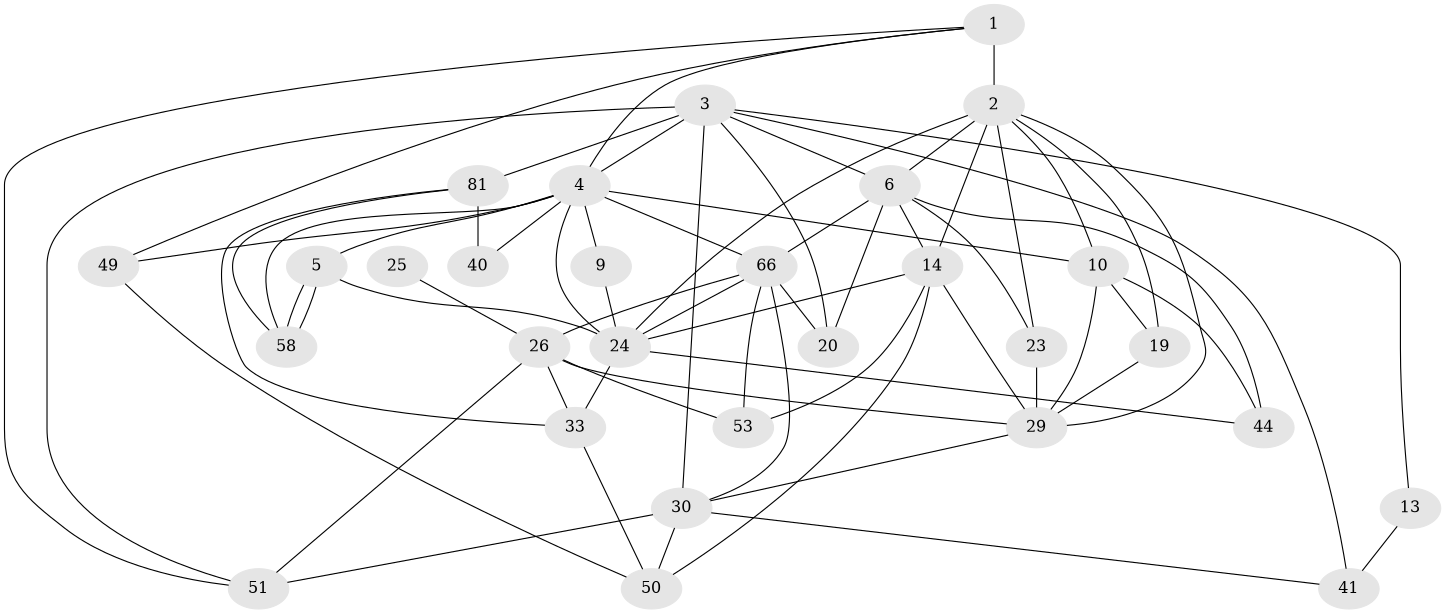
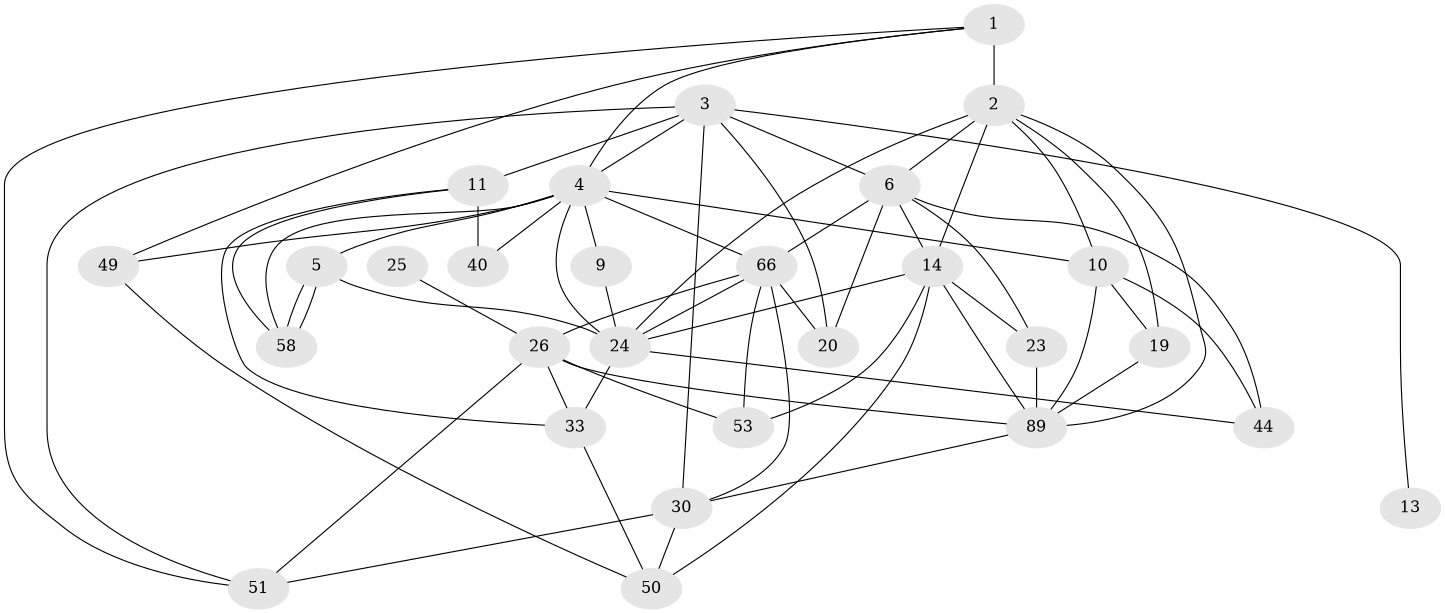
node "81": label "81" -> "11"
edge "2" -- "23": now "14" -- "23"
node "29": label "29" -> "89"
node "41": removed
